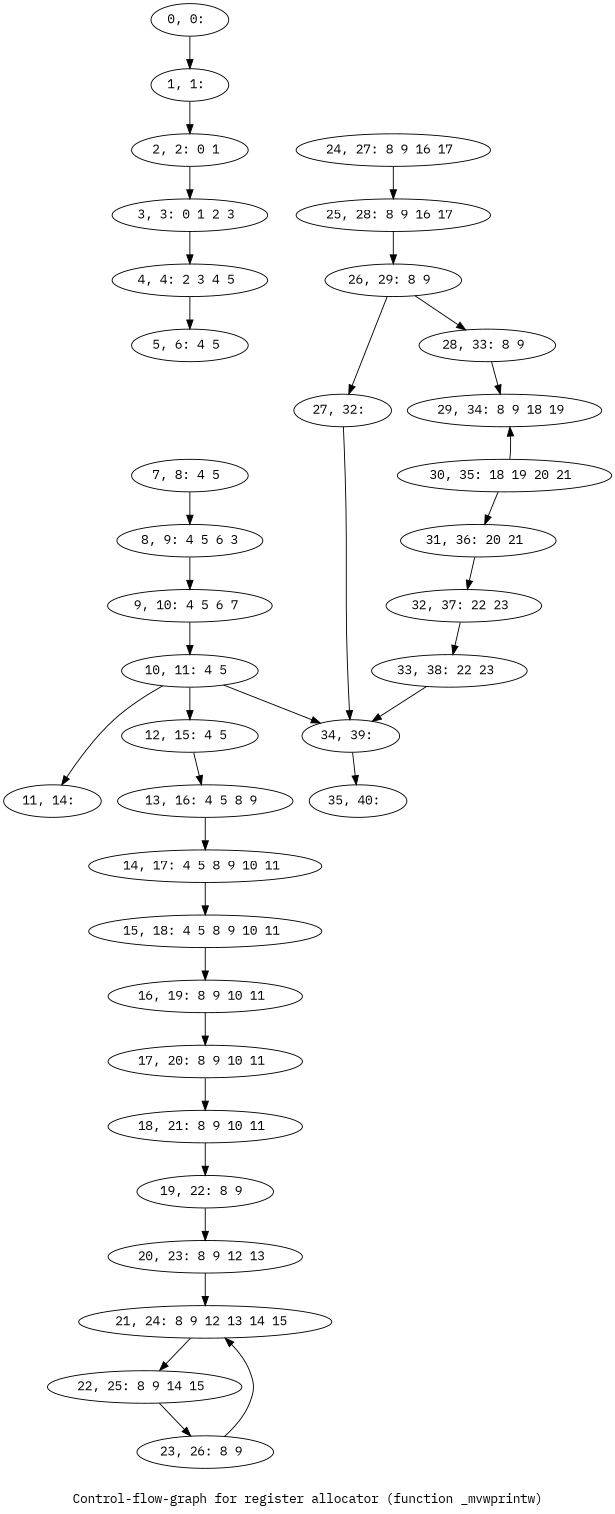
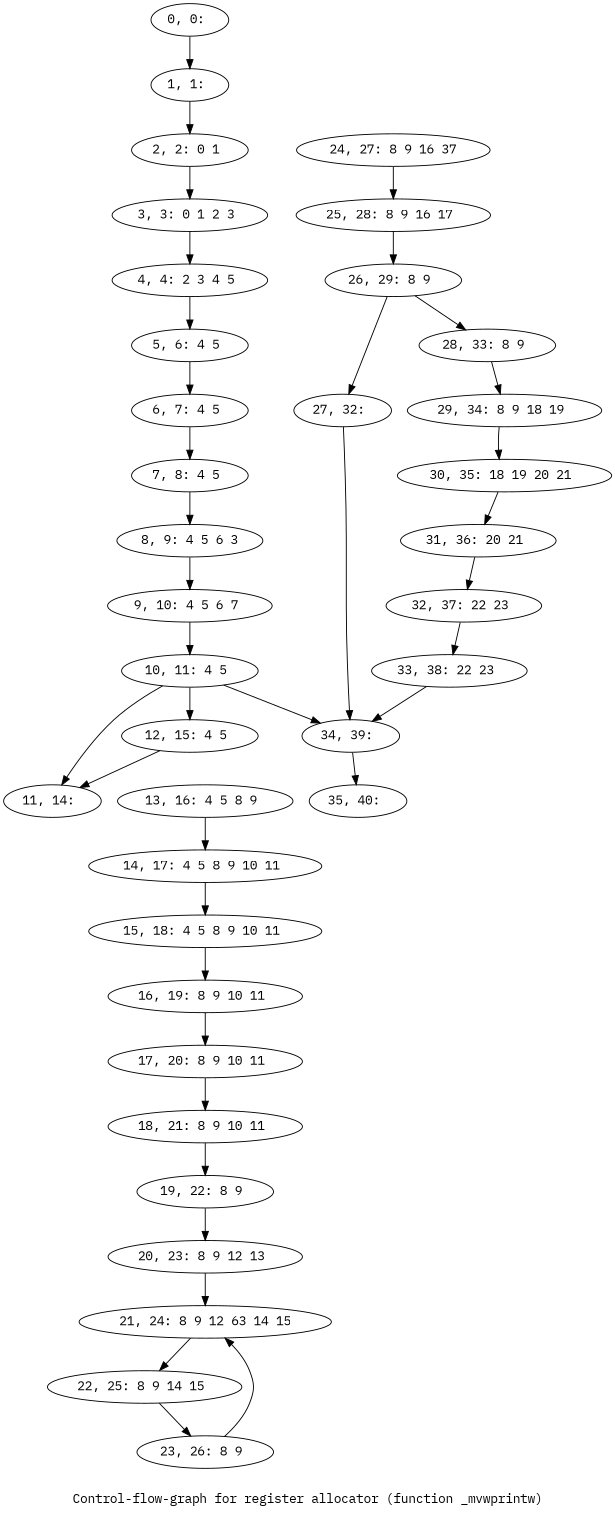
node "24, 27: 8 9 16 17": label "24, 27: 8 9 16 17" -> "24, 27: 8 9 16 37"
node "6, 7: 4 5": added
edge "30, 35: 18 19 20 21" -> "29, 34: 8 9 18 19": reversed
edge "12, 15: 4 5" -> "13, 16: 4 5 8 9": now "12, 15: 4 5" -> "11, 14:"
node "21, 24: 8 9 12 13 14 15": label "21, 24: 8 9 12 13 14 15" -> "21, 24: 8 9 12 63 14 15"
